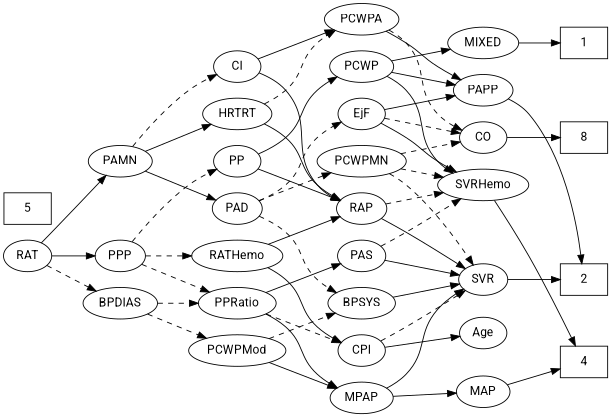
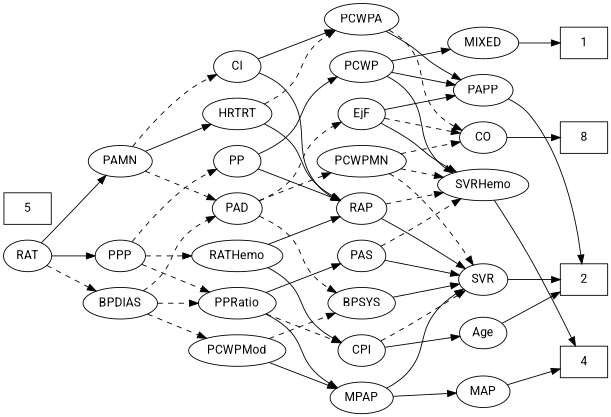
edge "PAMN" -> "PAD": style solid -> dashed
edge "BPDIAS" -> "PAD": added
edge "Age" -> "2": added
